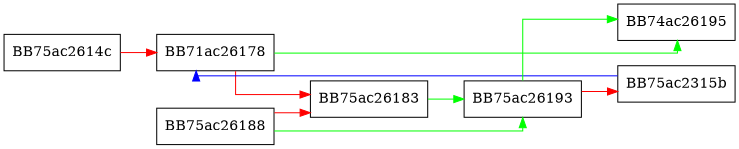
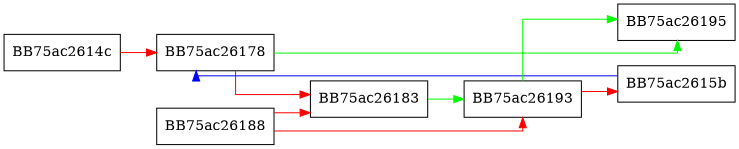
node "BB74ac26195": label "BB74ac26195" -> "BB75ac26195"
node "BB71ac26178": label "BB71ac26178" -> "BB75ac26178"
node "BB75ac2315b": label "BB75ac2315b" -> "BB75ac2615b"
edge "BB75ac26188" -> "BB75ac26193": color green -> red
